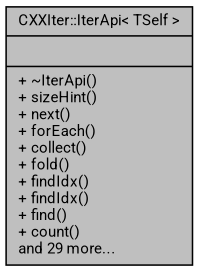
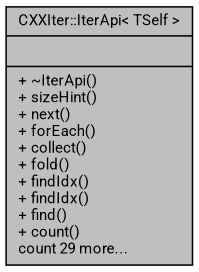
node "CXXIter::IterApi< TSelf >": text "and 29 more..." -> "count 29 more..."
